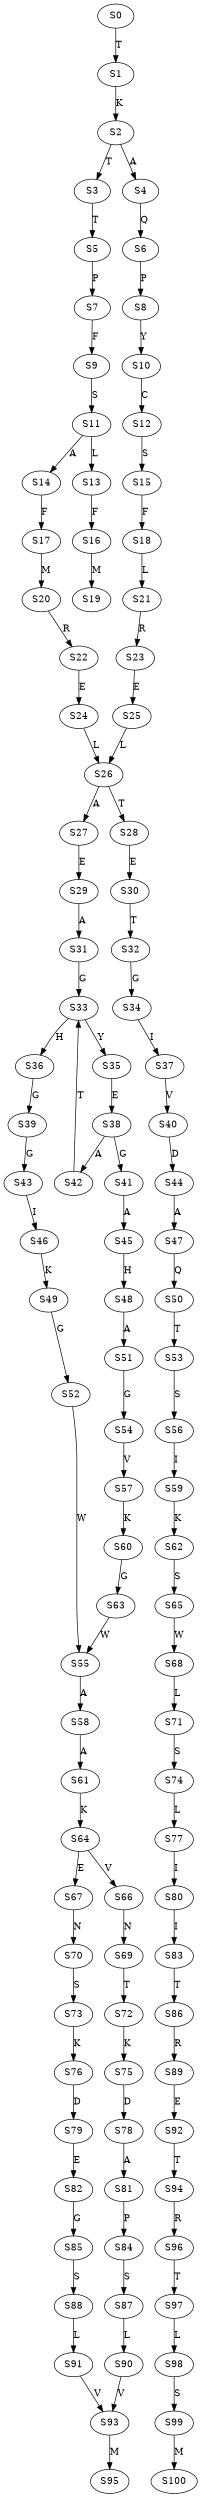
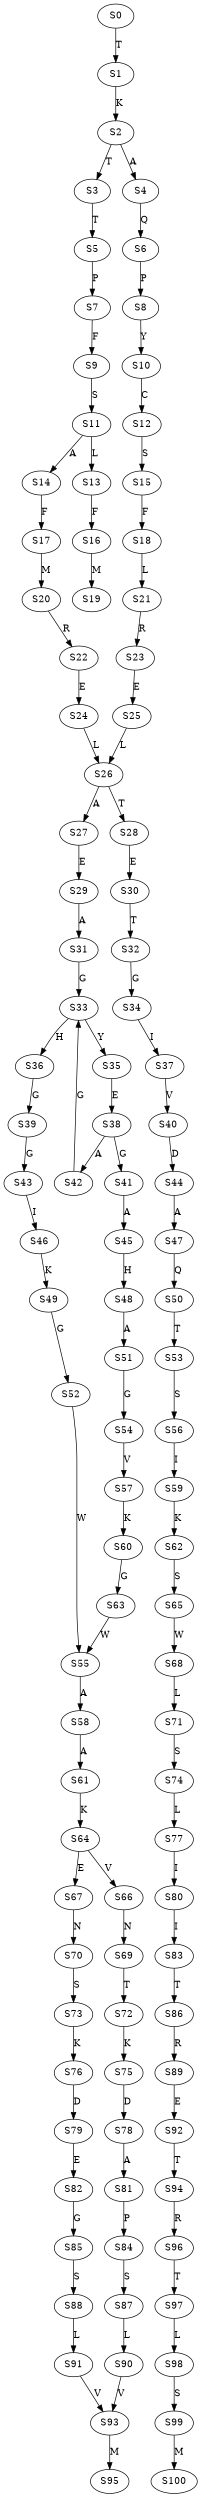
edge "S42" -> "S33": label "T" -> "G"
